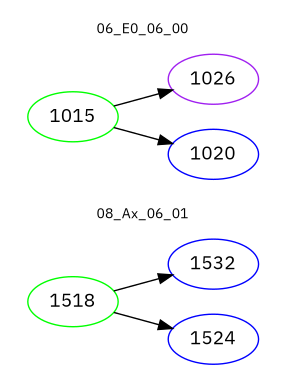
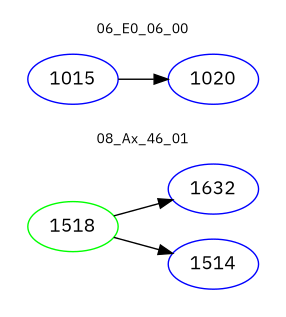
node "1026": removed
node "1015": color green -> blue
cluster "08_Ax_06_01": label "08_Ax_06_01" -> "08_Ax_46_01"
node "1532": label "1532" -> "1632"
node "1524": label "1524" -> "1514"
